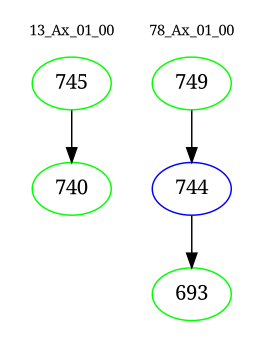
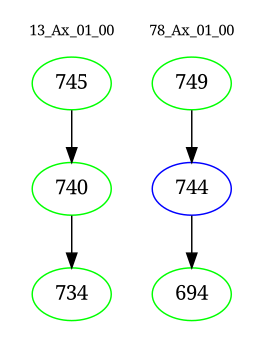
node "734": added
node "693": label "693" -> "694"
